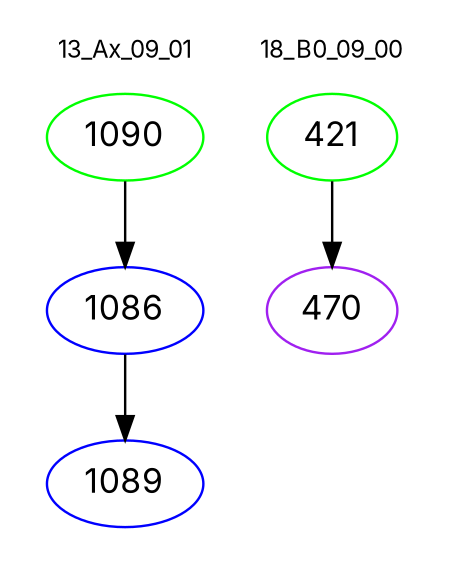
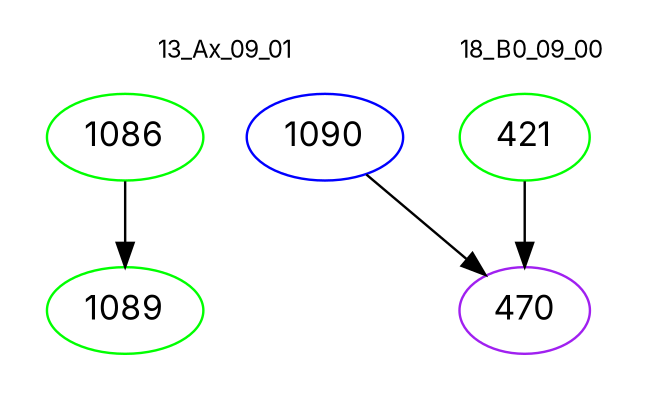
node "1090": color green -> blue
edge "1090" -> "1086": now "1090" -> "470"
node "1086": color blue -> green
node "1089": color blue -> green
